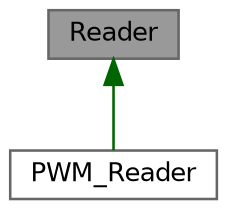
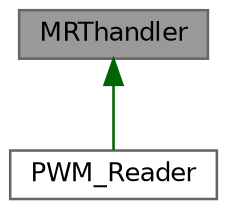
node "Reader": label "Reader" -> "MRThandler"
